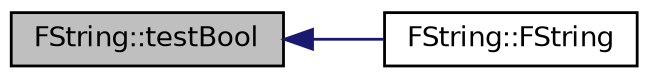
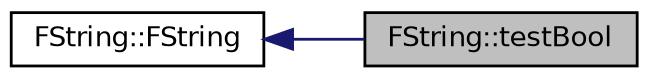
edge "FString::FString" -> "FString::testBool": reversed
